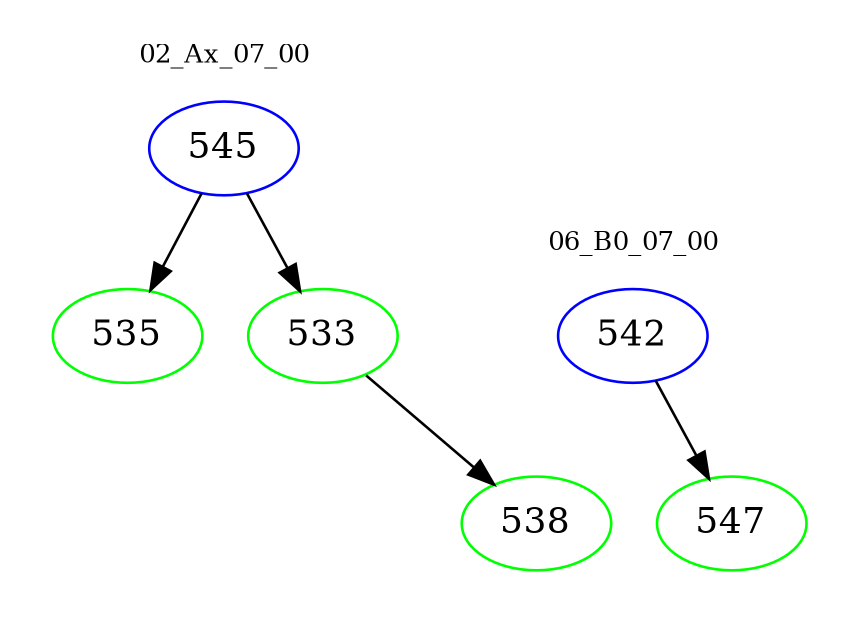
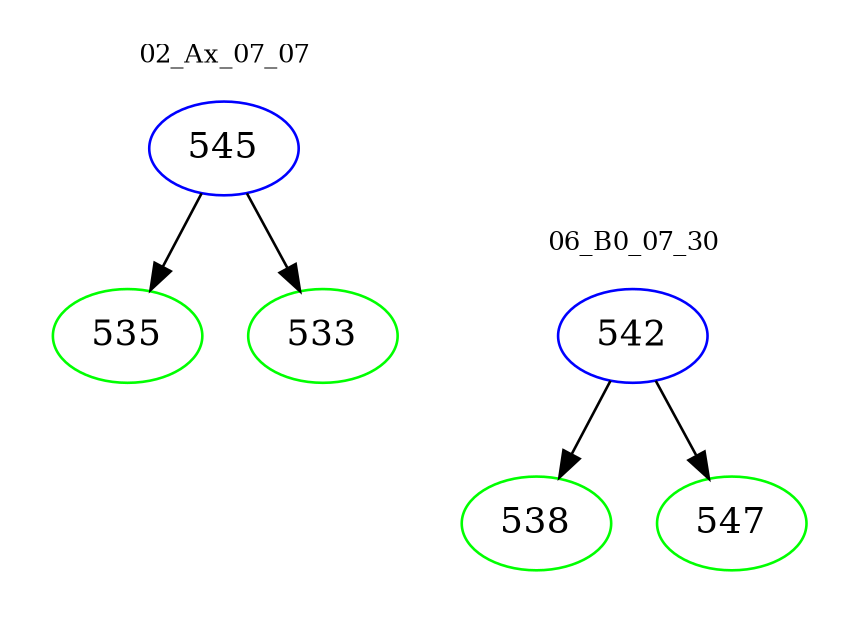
cluster "02_Ax_07_00": label "02_Ax_07_00" -> "02_Ax_07_07"
cluster "06_B0_07_00": label "06_B0_07_00" -> "06_B0_07_30"
edge "533" -> "538": now "542" -> "538"
